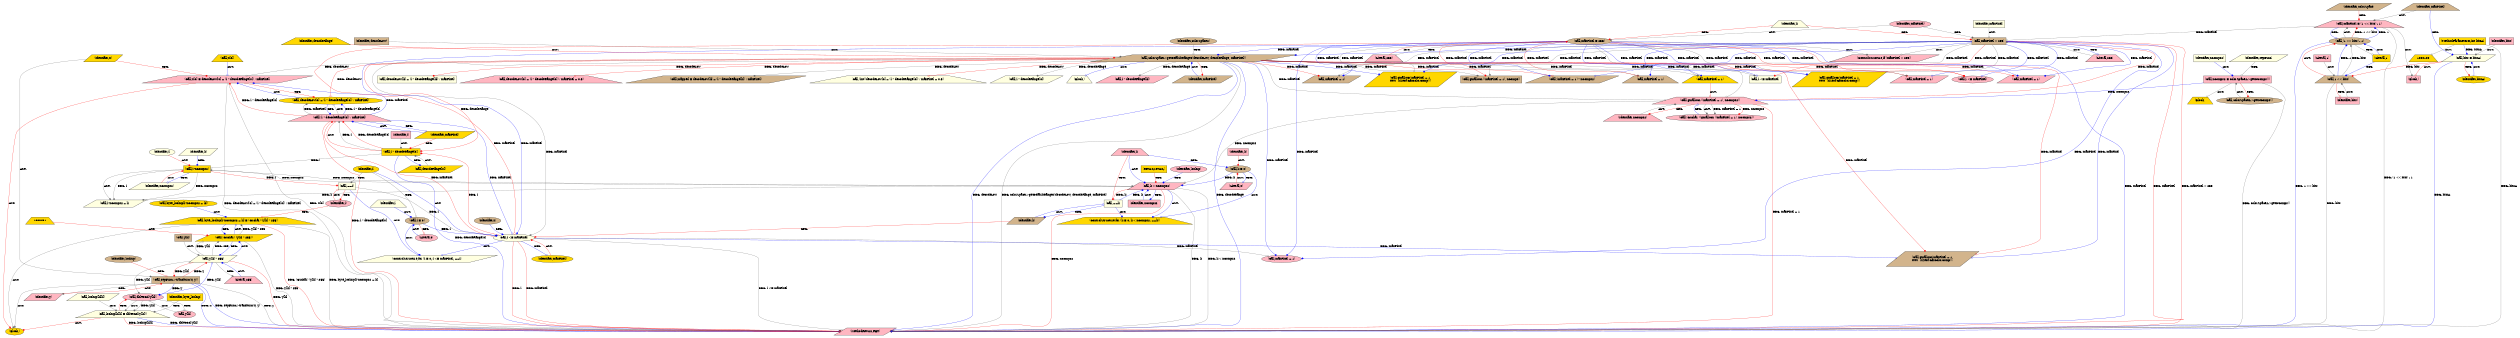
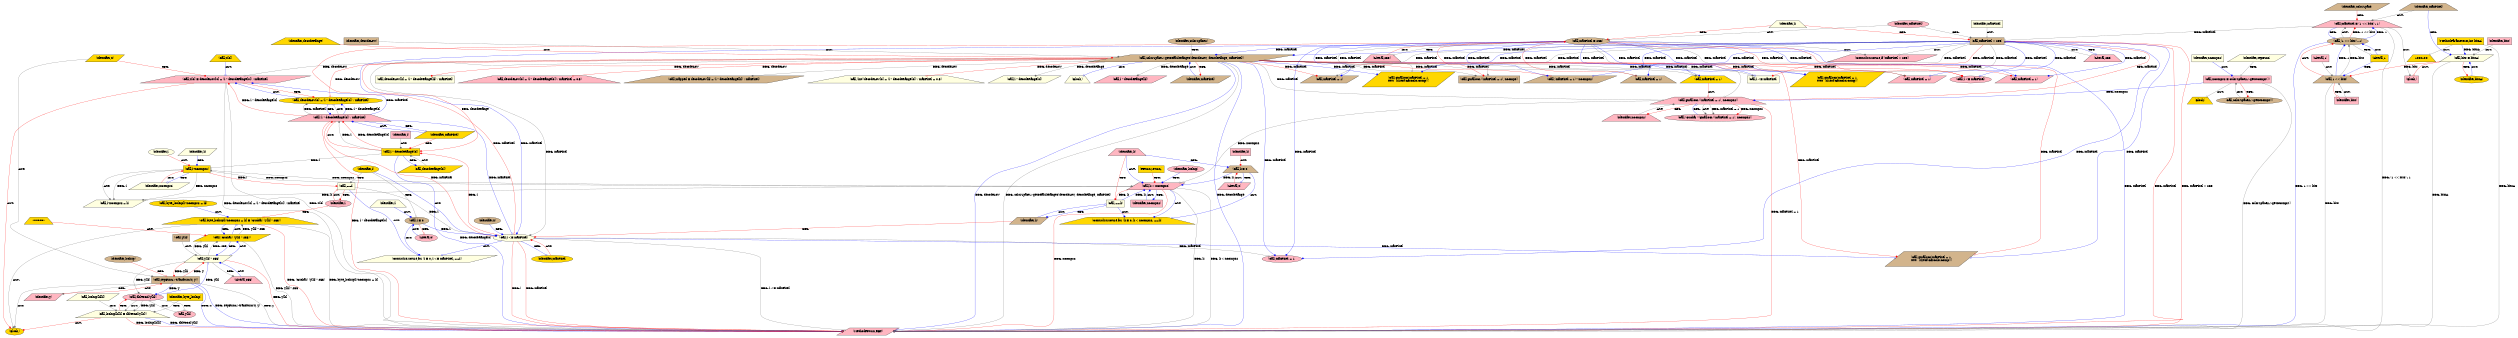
edge "(Call,maxPixel > 255)" -> "(Call,gmallocn ((maxPixel + 1), nComps2))": label "DDG: maxPixel" -> "CFG: maxPixel"
node "(Call,k = 0)": shape ellipse -> trapezium
edge "(Call,bits = bitsA)" -> "(MethodReturn,RET)": color blue -> gray40
